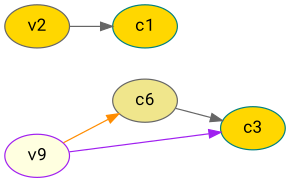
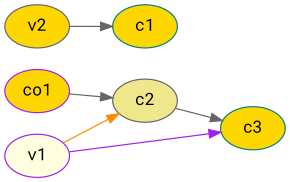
node "co1": added
node "c6": label "c6" -> "c2"
node "v9": label "v9" -> "v1"
